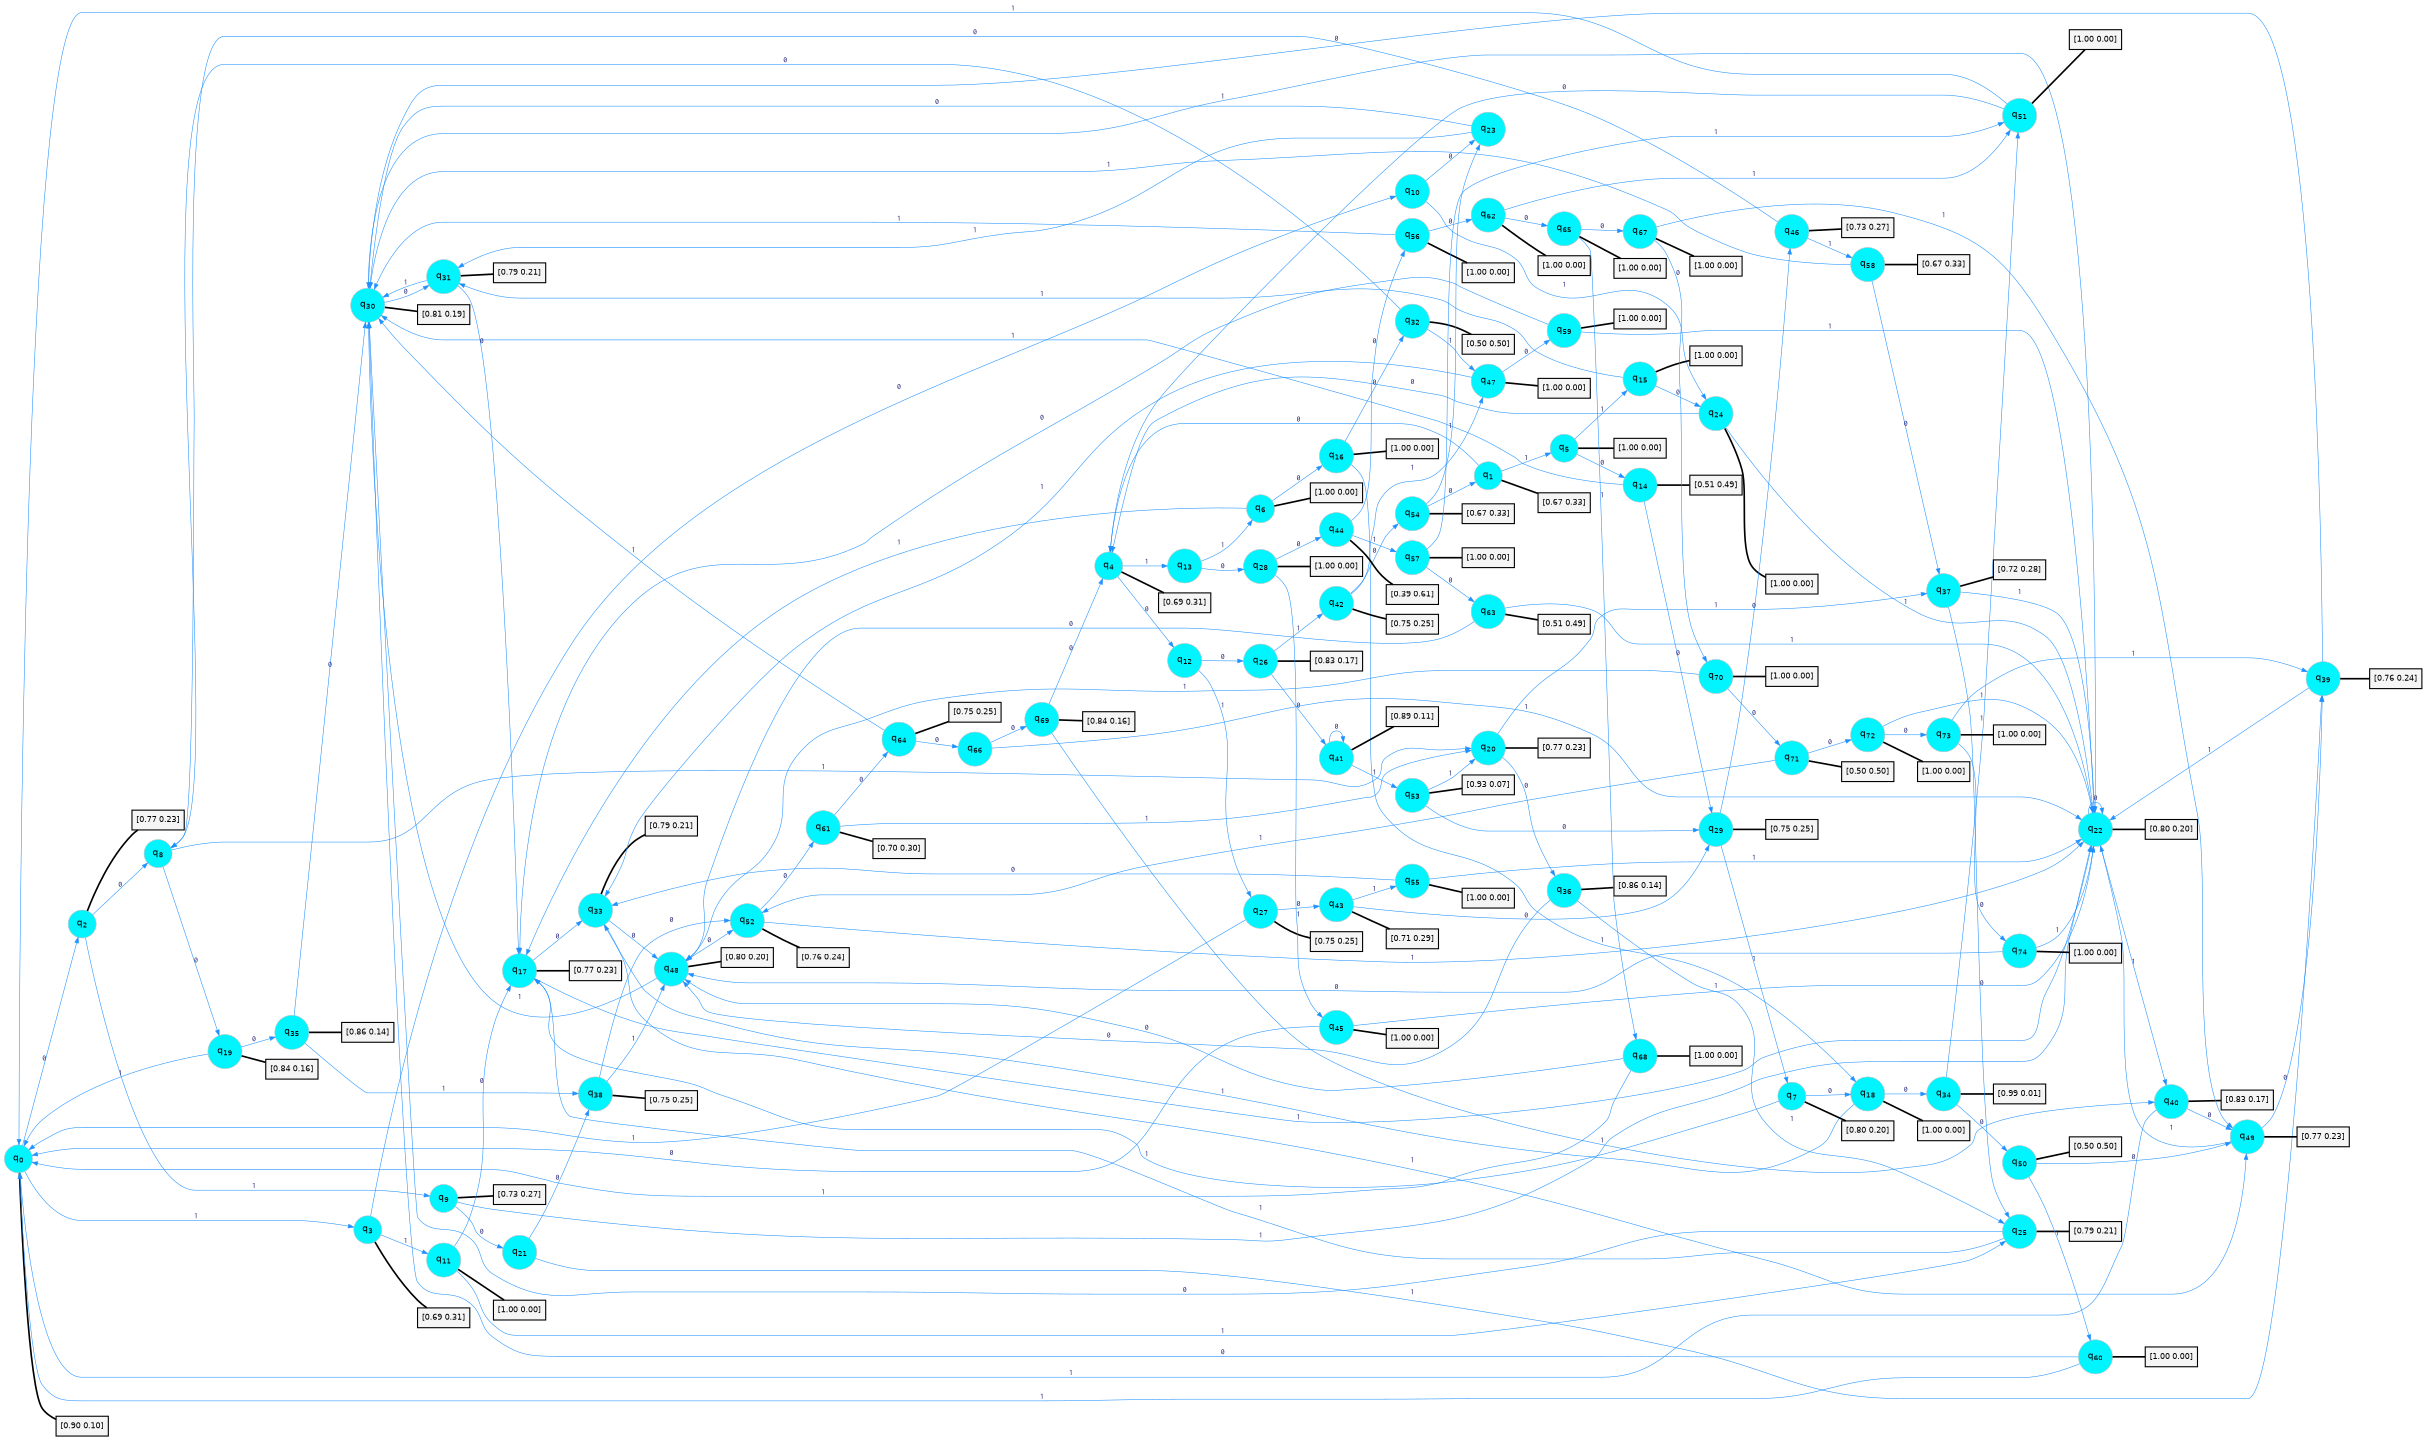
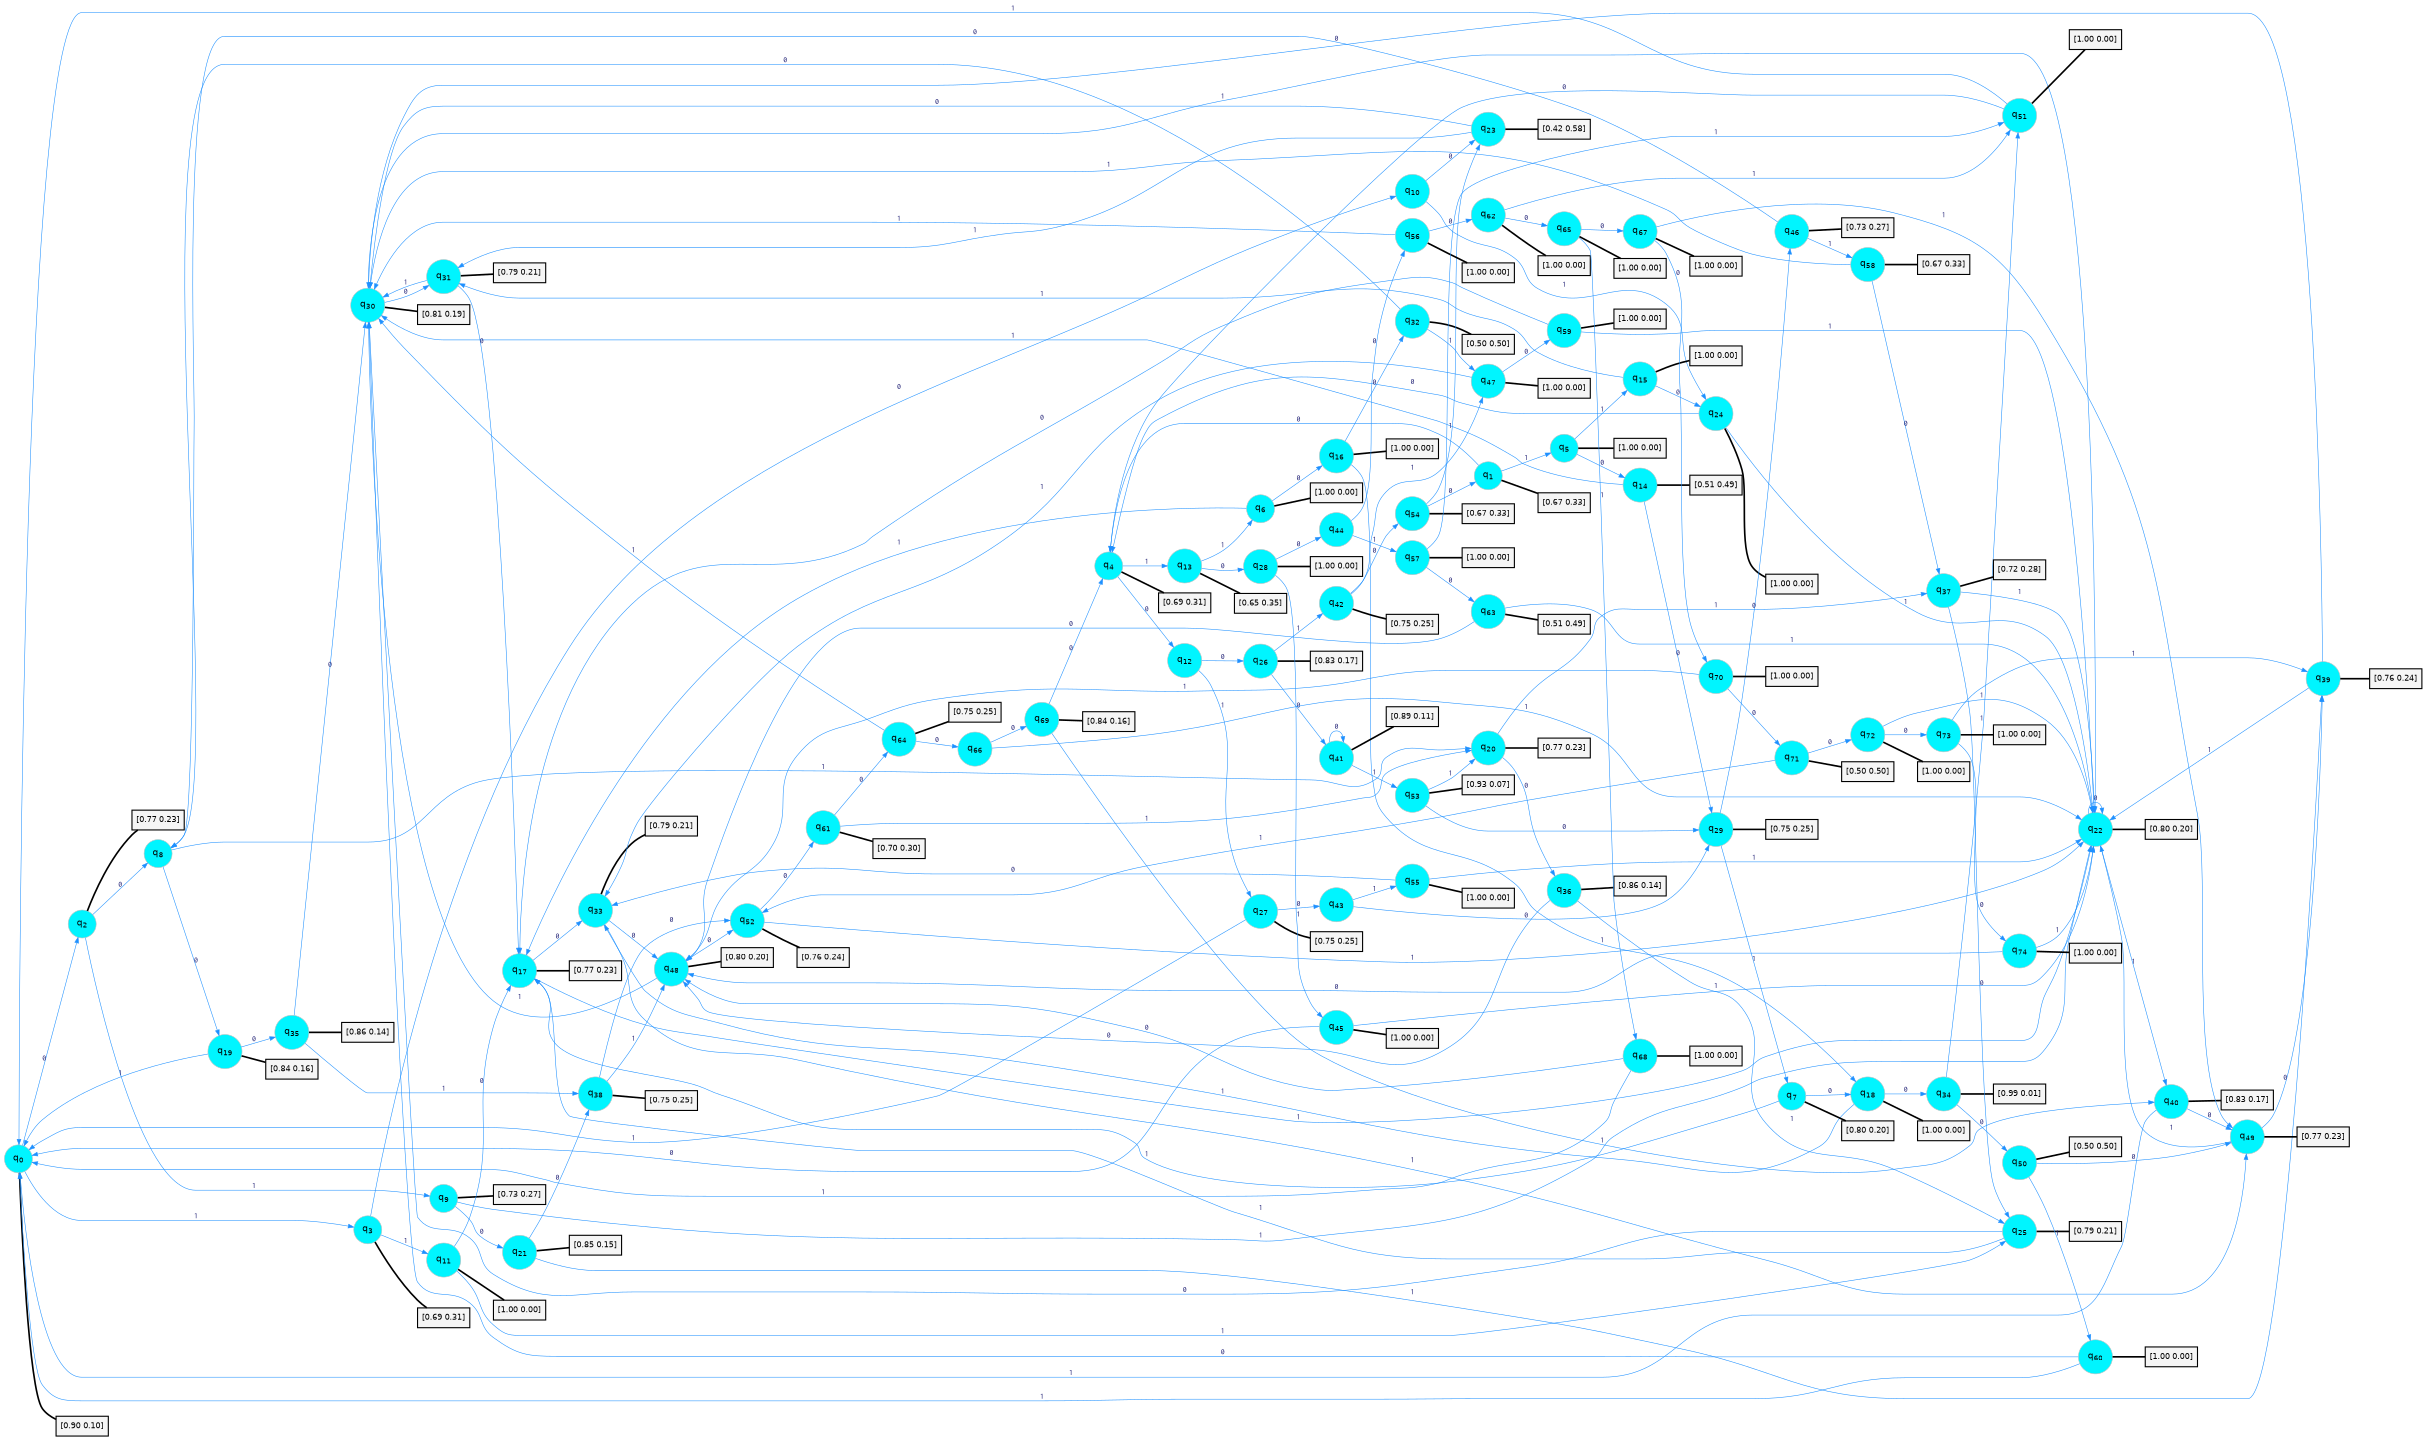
node "[0.42 0.58]": added
node "[0.39 0.61]": removed
node "[0.65 0.35]": added
node "[0.71 0.29]": removed
node "[0.85 0.15]": added
